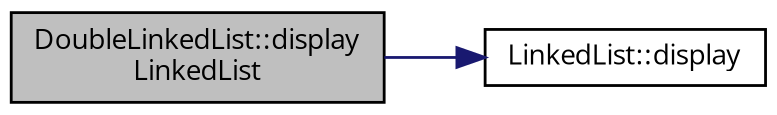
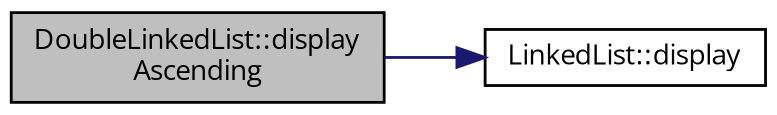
node "DoubleLinkedList::display LinkedList": label "DoubleLinkedList::display LinkedList" -> "DoubleLinkedList::display Ascending"
